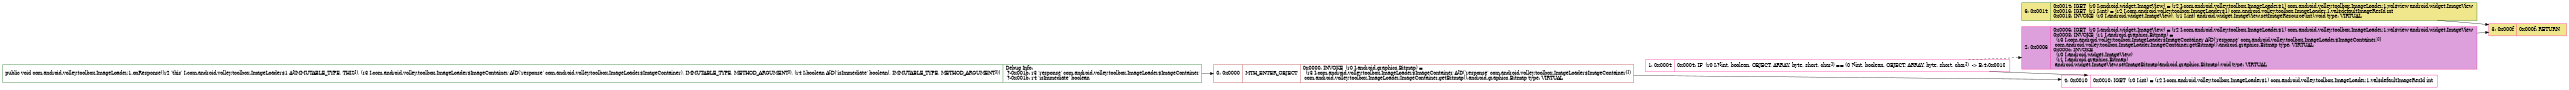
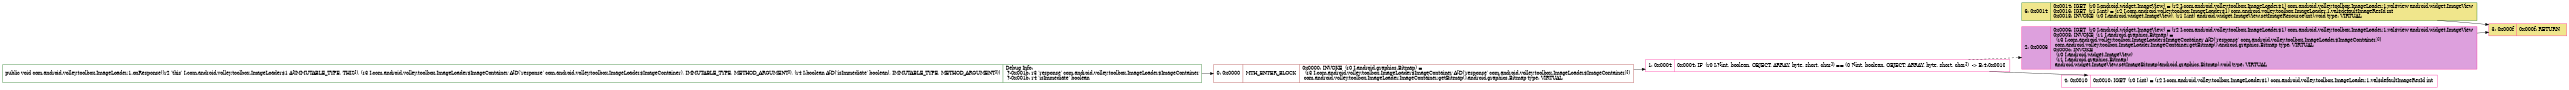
node "0: 0x0000": text "MTH_ENTER_OBJECT" -> "MTH_ENTER_BLOCK"
edge "0: 0x0000" -> "4: 0x0010": now "0: 0x0000" -> "1: 0x0004"
